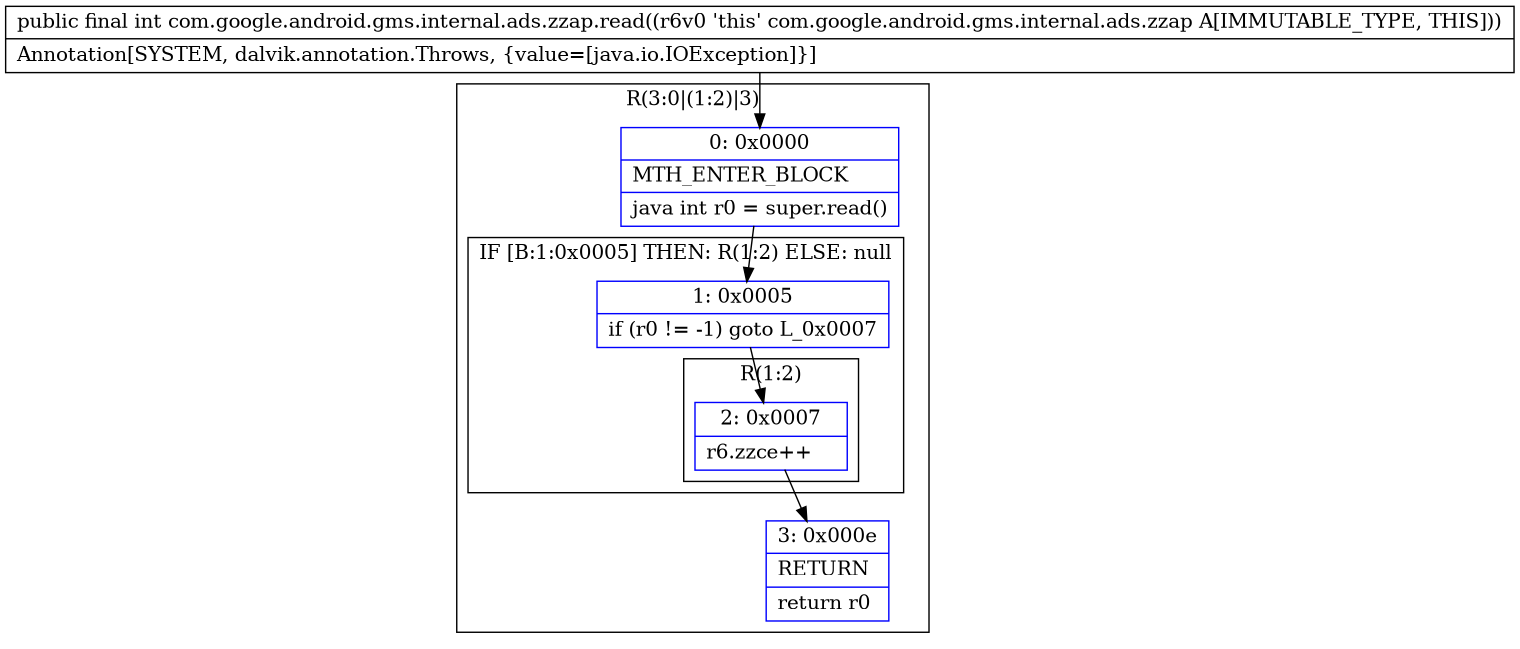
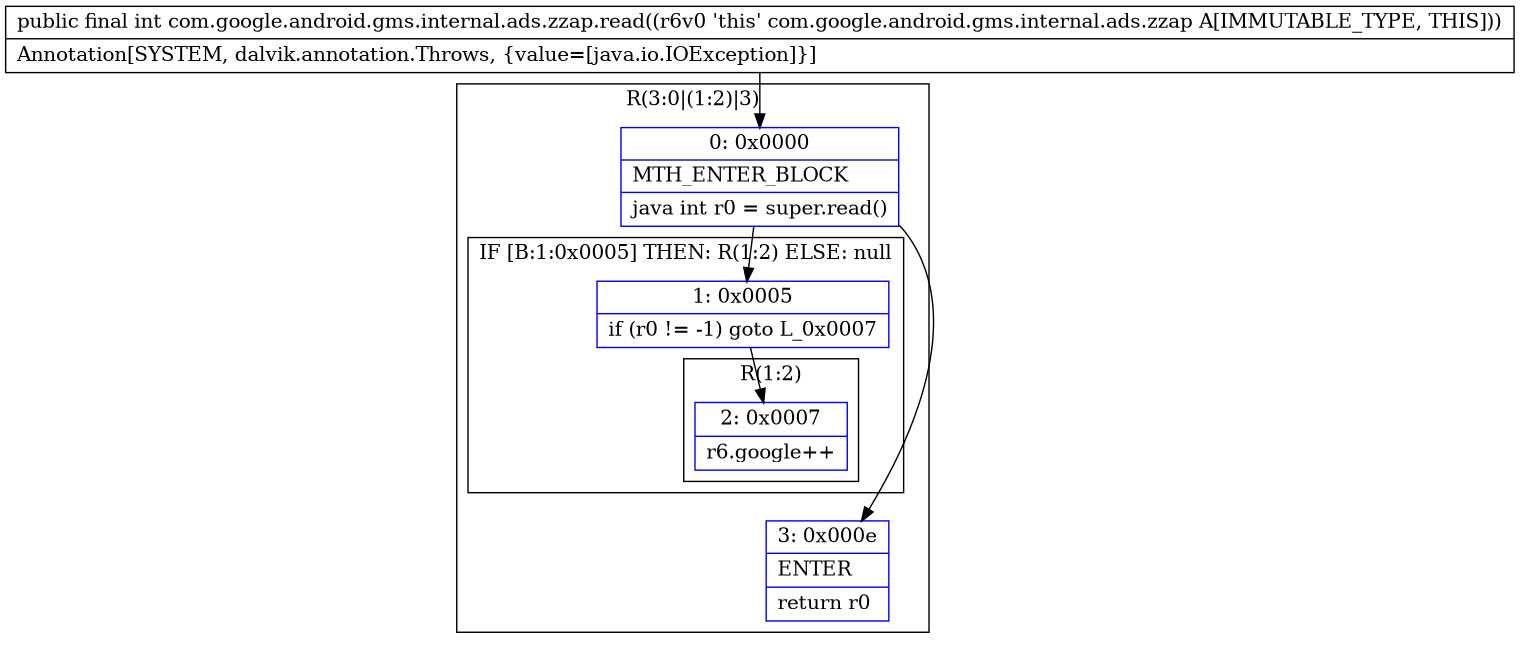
node "2: 0x0007": text "r6.zzce++" -> "r6.google++"
edge "2: 0x0007" -> "3: 0x000e": now "0: 0x0000" -> "3: 0x000e"
node "3: 0x000e": text "RETURN" -> "ENTER"
